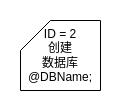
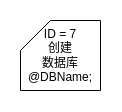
node "ID = 2 创建 数据库 @DBName;": label "ID = 2 创建 数据库 @DBName;" -> "ID = 7 创建 数据库 @DBName;"
